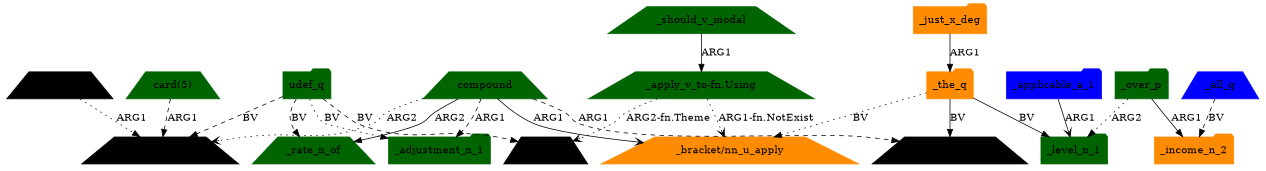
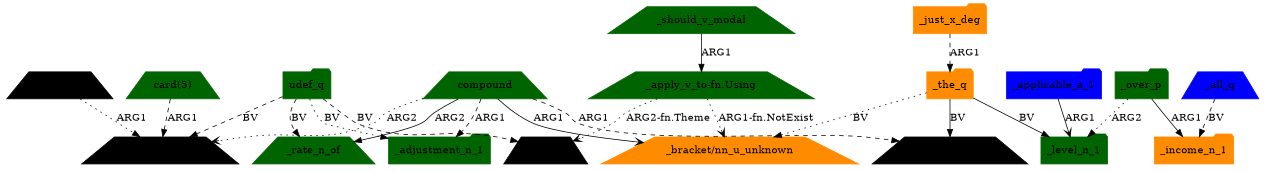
edge "_just_x_deg" -> "_the_q": style solid -> dashed
node "_bracket/nn_u_apply": label "_bracket/nn_u_apply" -> "_bracket/nn_u_unknown"
node "_income_n_2": label "_income_n_2" -> "_income_n_1"
